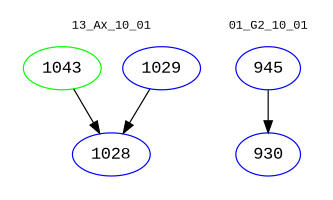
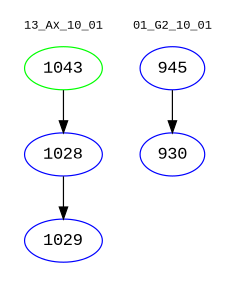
edge "1029" -> "1028": reversed
